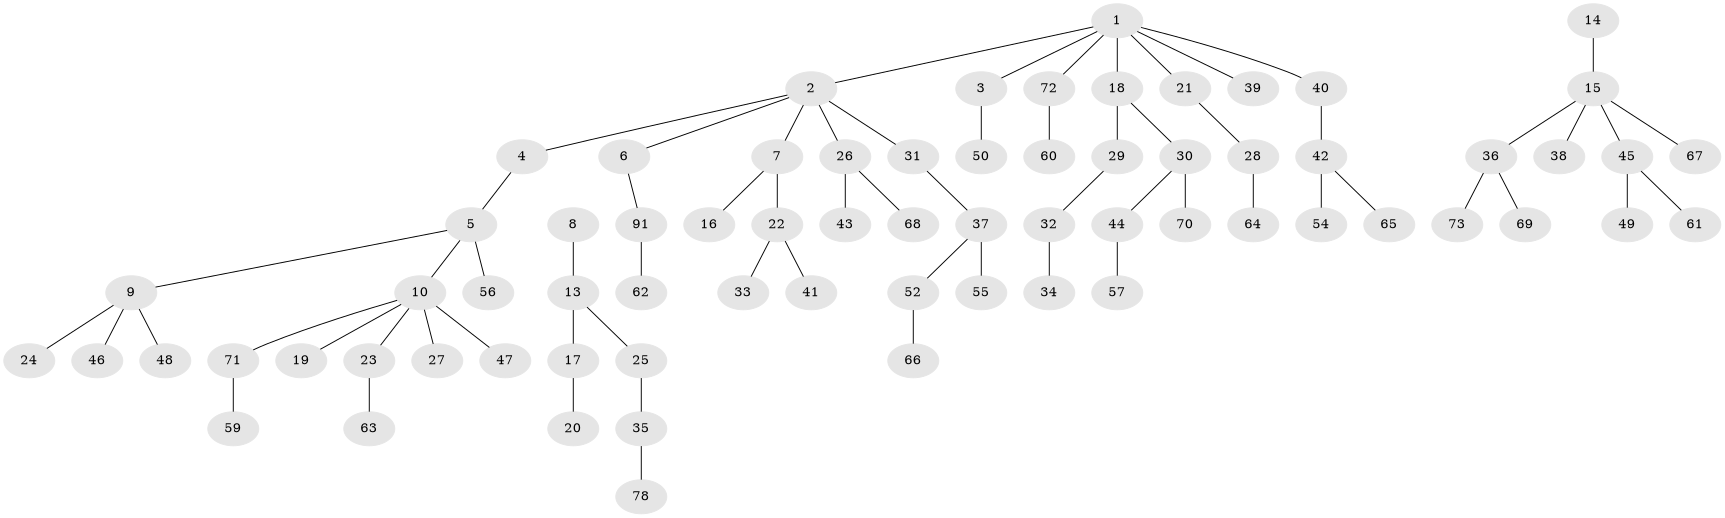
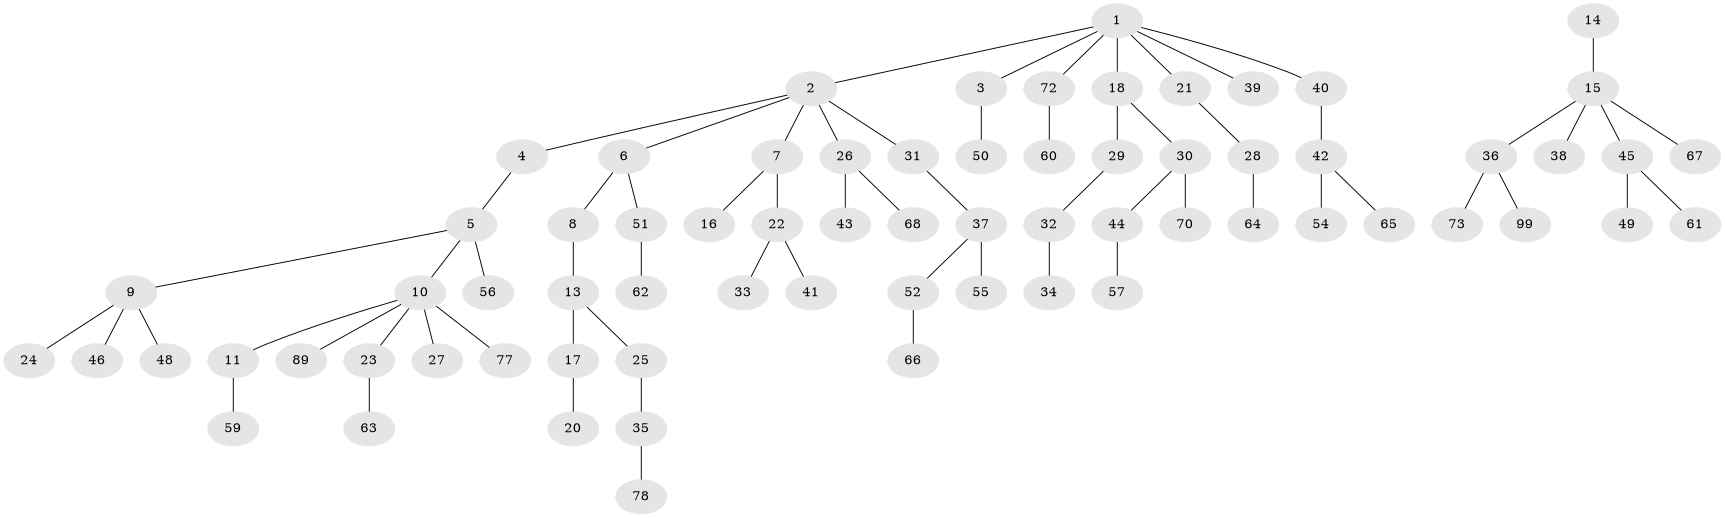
edge "6" -- "8": added
node "91": label "91" -> "51"
node "69": label "69" -> "99"
node "71": label "71" -> "11"
node "19": label "19" -> "89"
node "47": label "47" -> "77"
